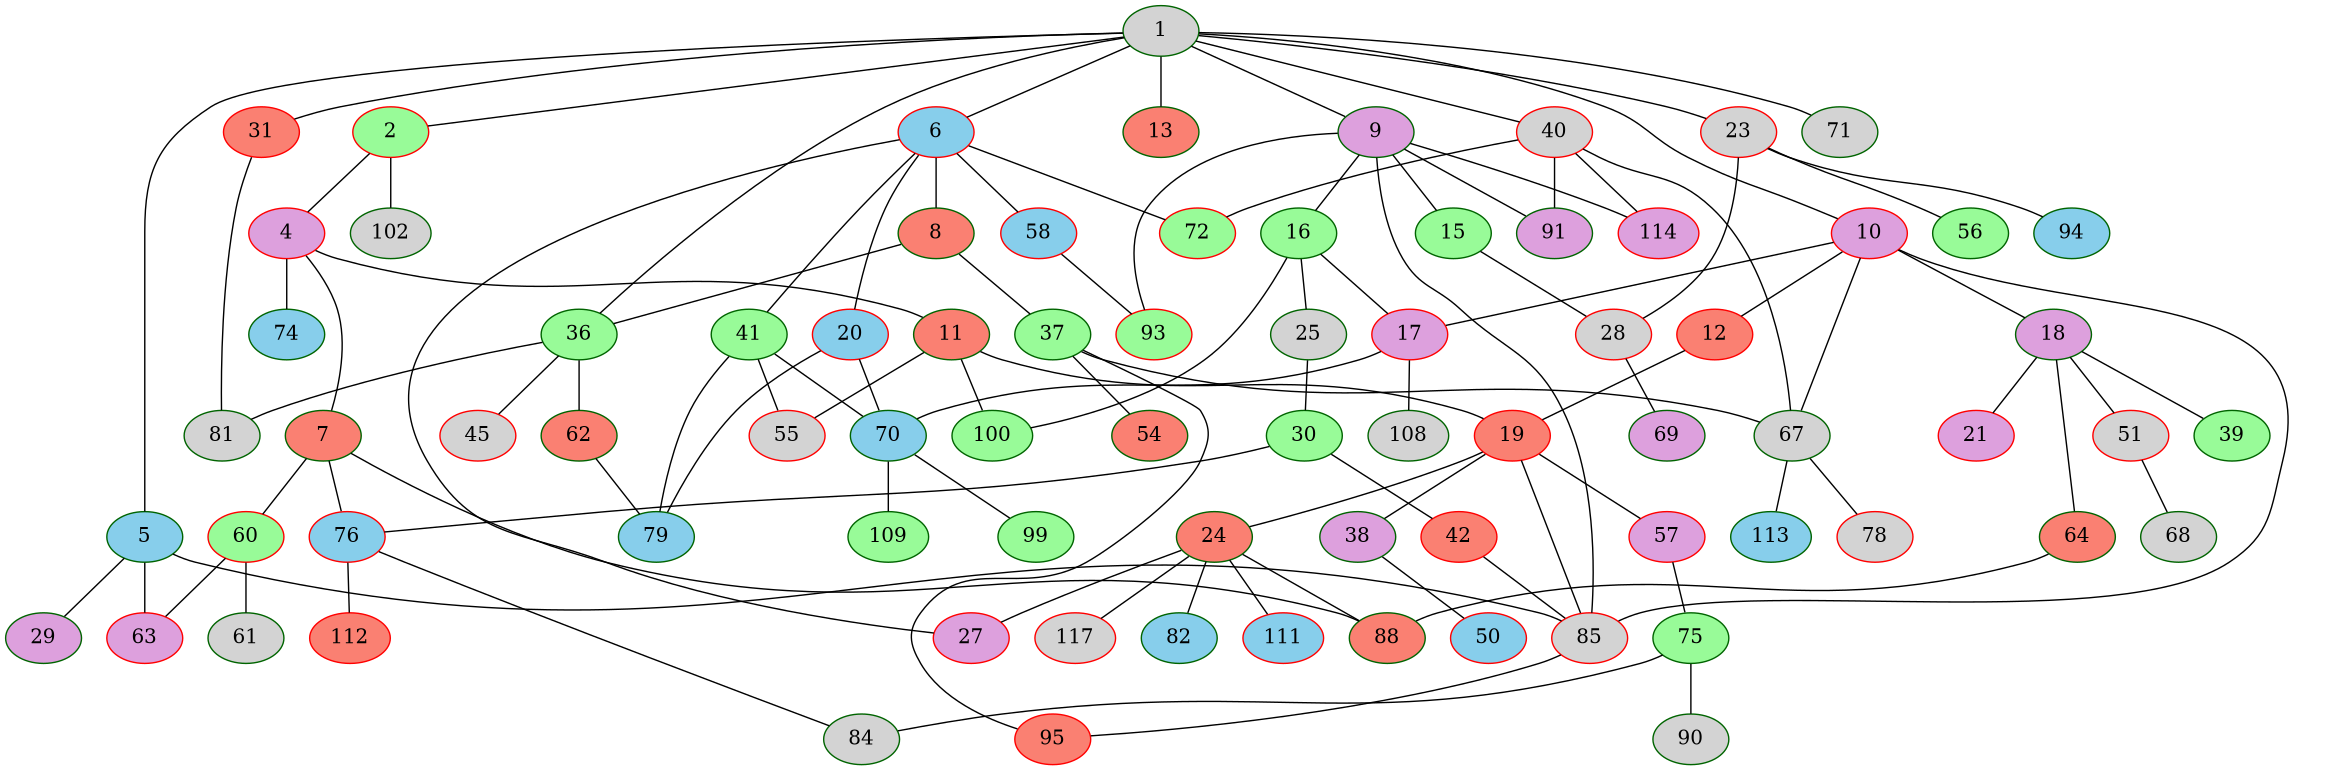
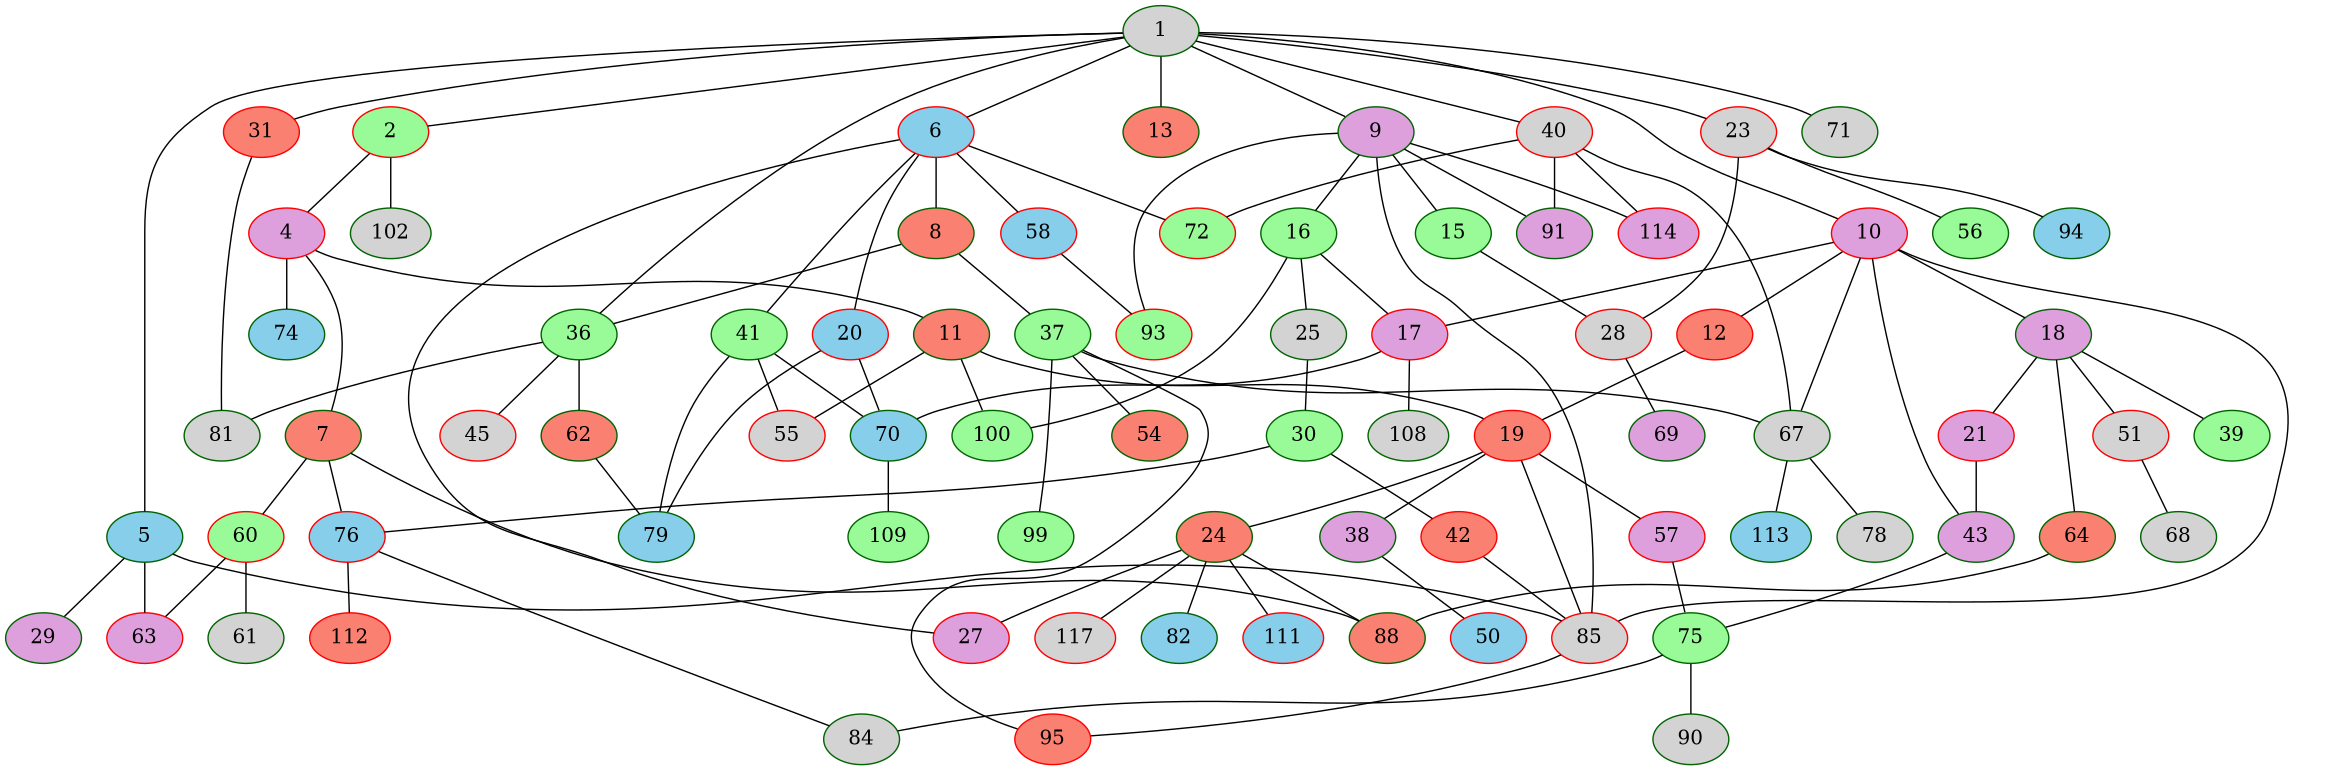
edge "70" -- "99": now "37" -- "99"
node "78": color red -> darkgreen
node "43": added
